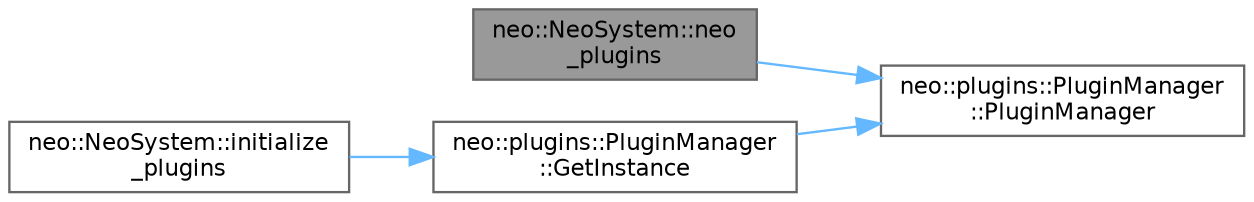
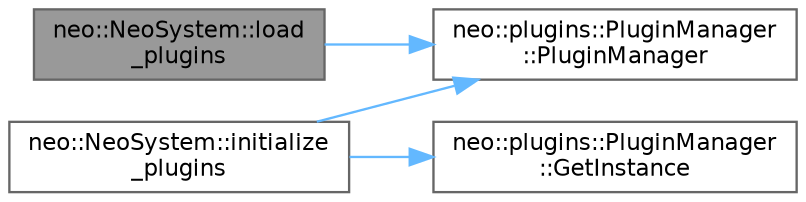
node "neo::NeoSystem::neo _plugins": label "neo::NeoSystem::neo _plugins" -> "neo::NeoSystem::load _plugins"
edge "neo::plugins::PluginManager ::GetInstance" -> "neo::plugins::PluginManager ::PluginManager": now "neo::NeoSystem::initialize _plugins" -> "neo::plugins::PluginManager ::PluginManager"
